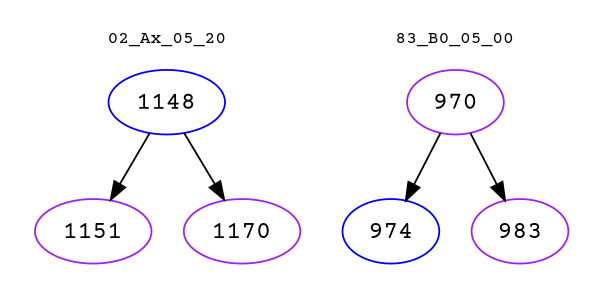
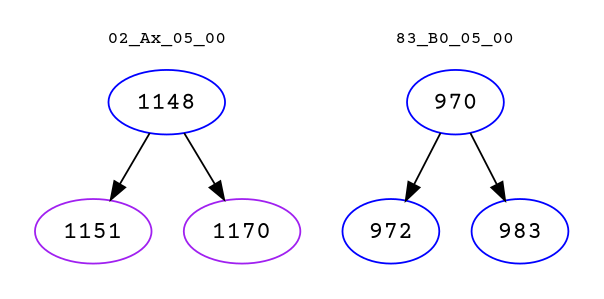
cluster "02_Ax_05_20": label "02_Ax_05_20" -> "02_Ax_05_00"
node "970": color purple -> blue
node "974": label "974" -> "972"
node "983": color purple -> blue
